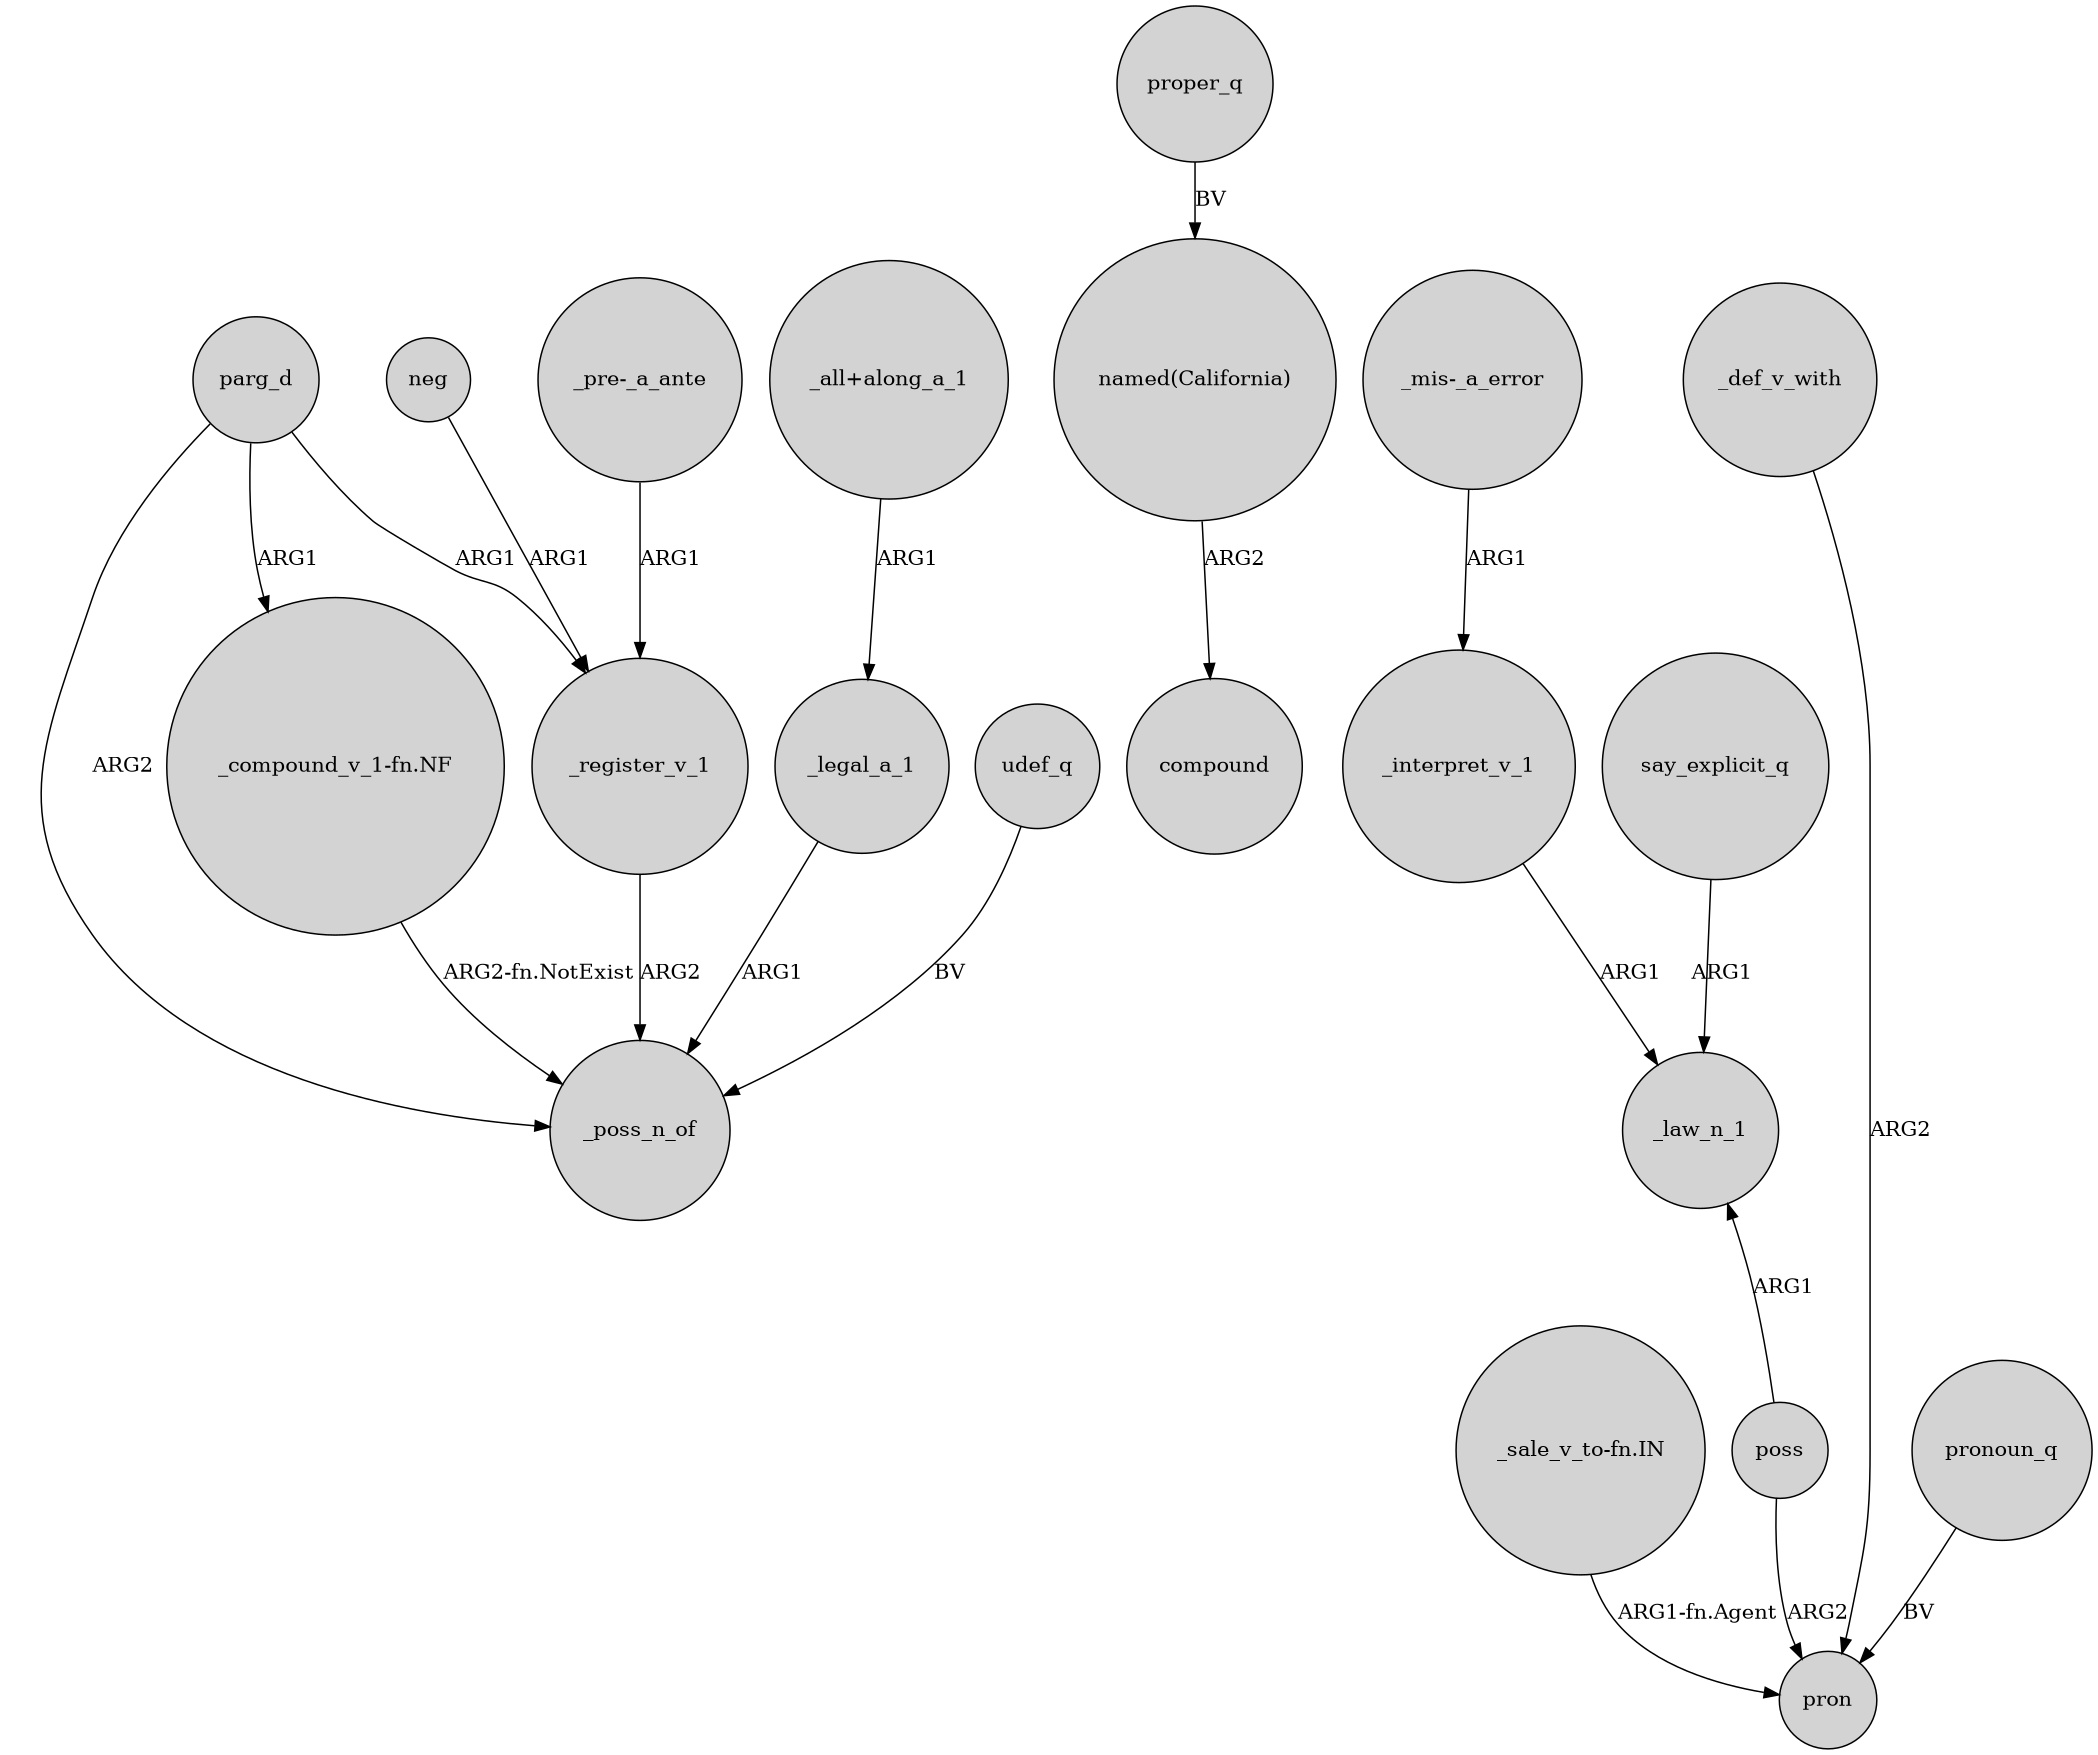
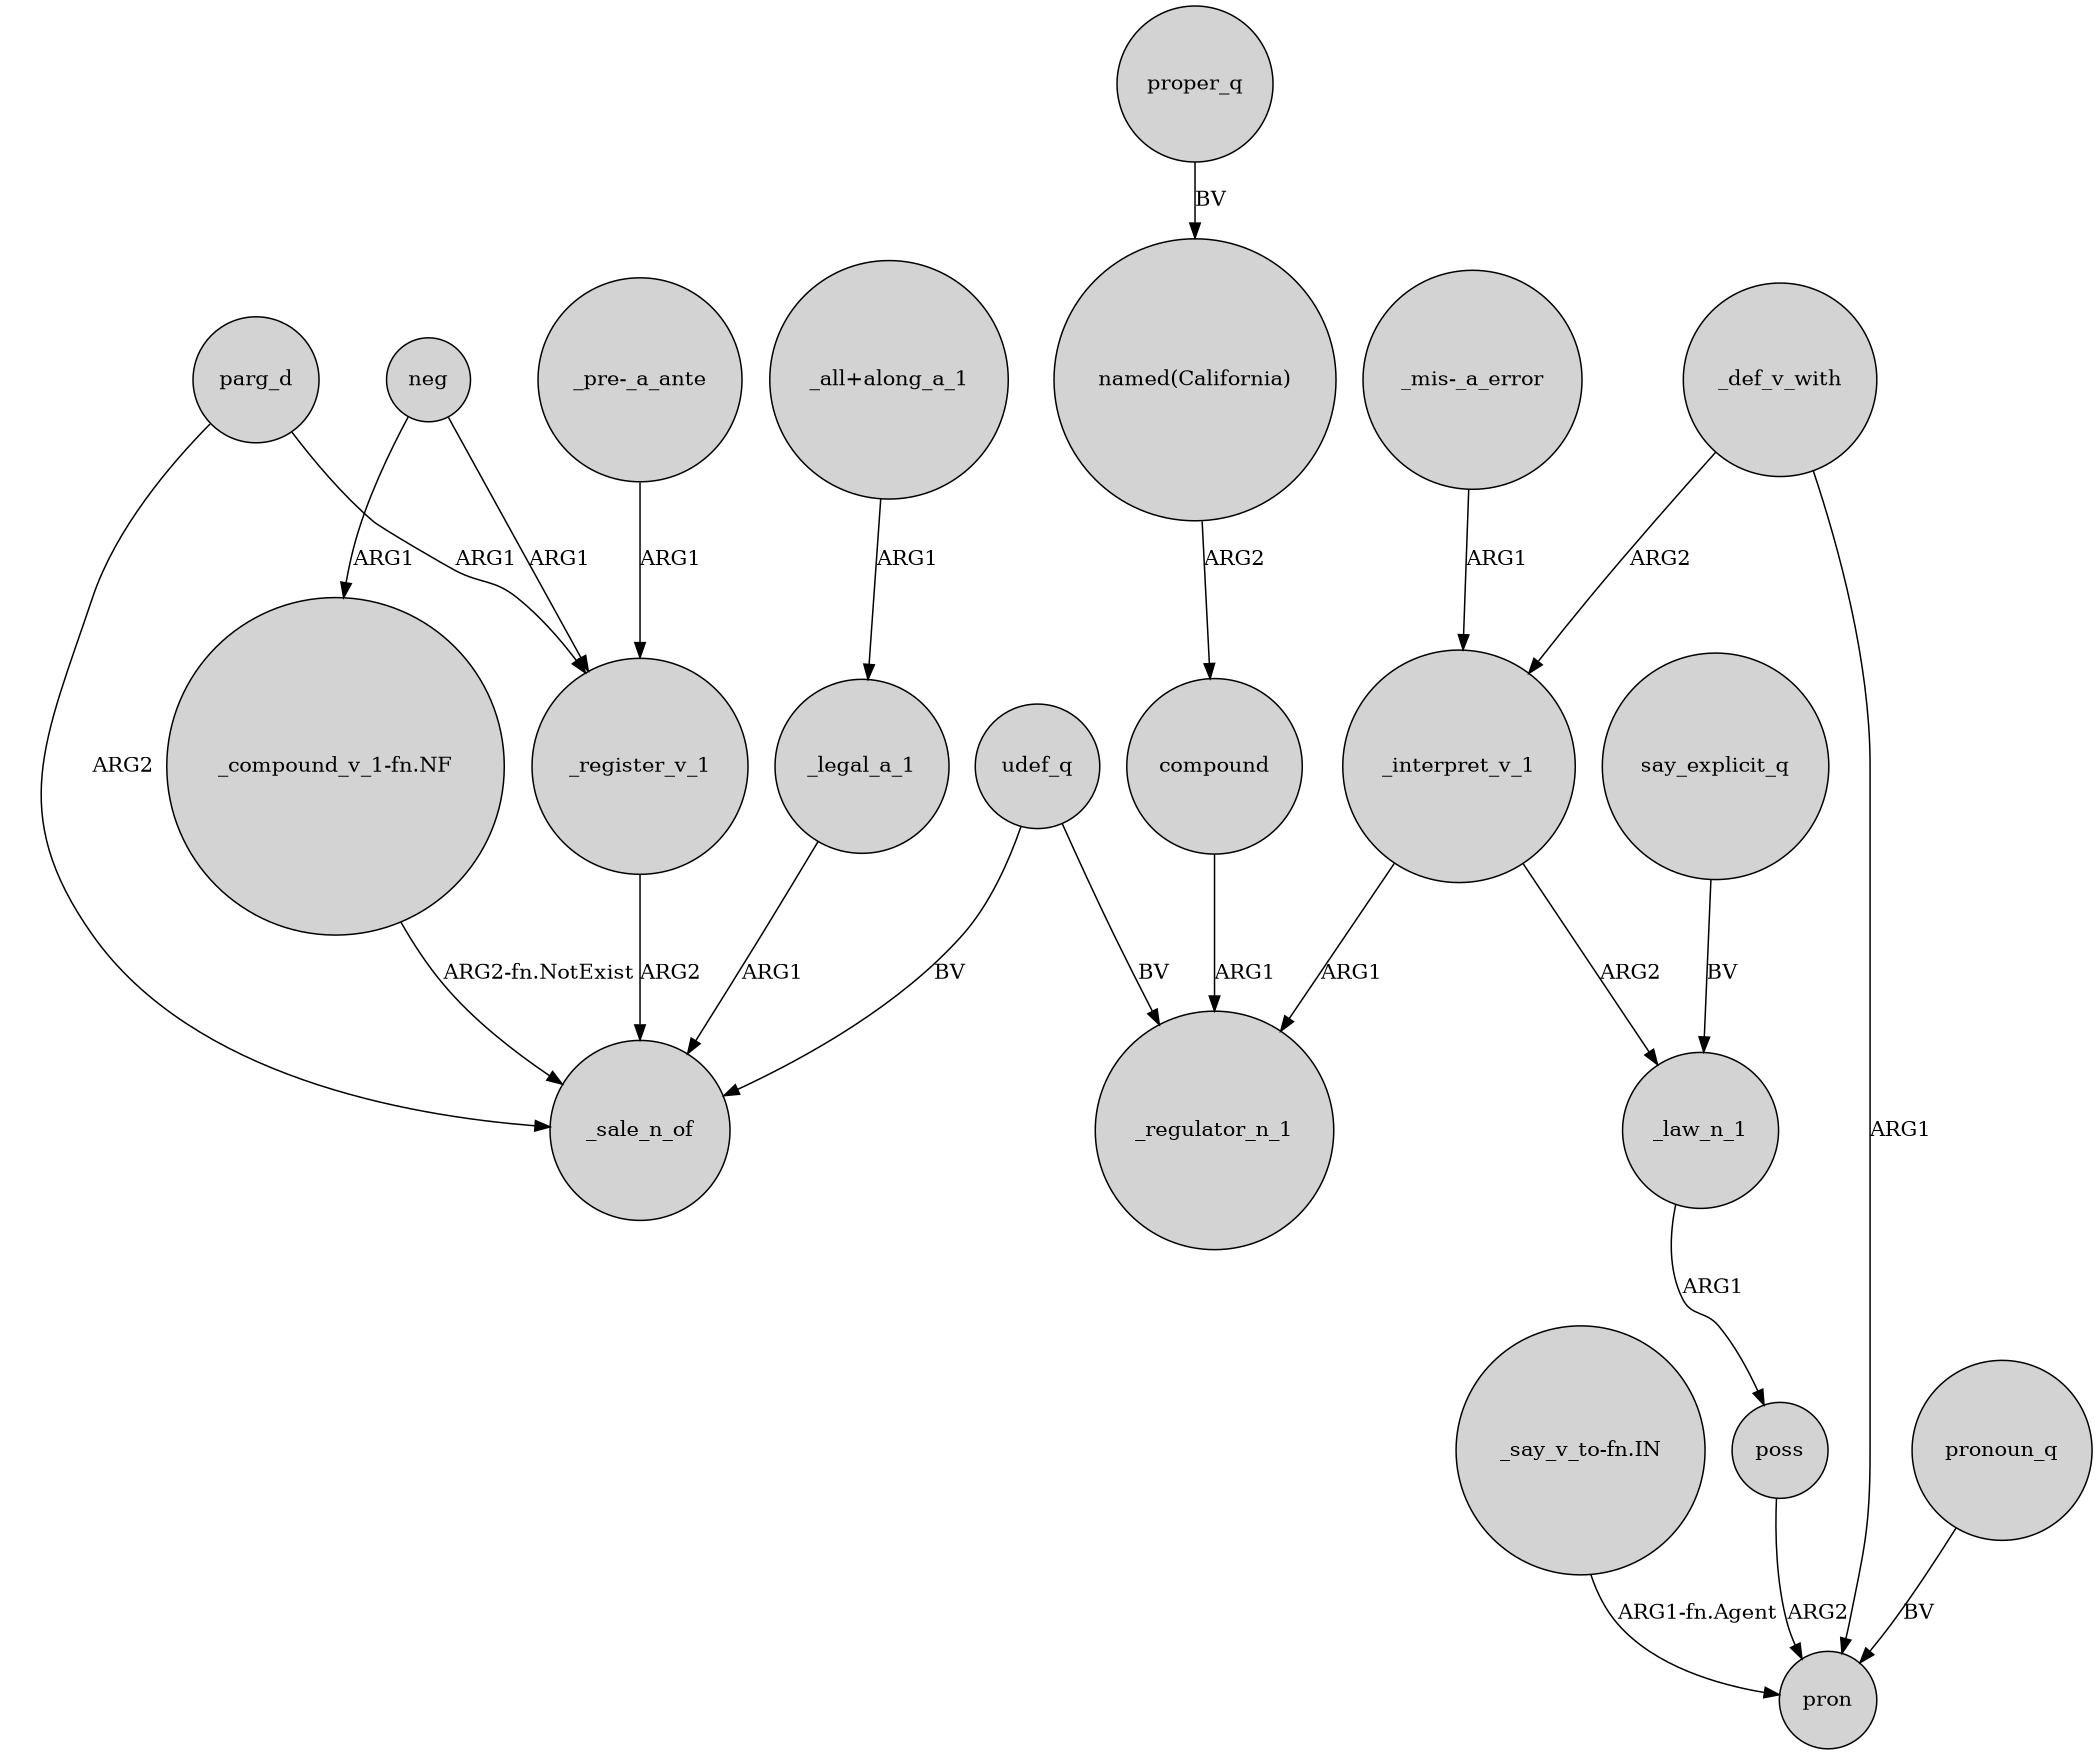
edge "parg_d" -> "_compound_v_1-fn.NF": now "neg" -> "_compound_v_1-fn.NF"
edge "_def_v_with" -> "_interpret_v_1": added, label "ARG2"
edge "_interpret_v_1" -> "_law_n_1": label "ARG1" -> "ARG2"
edge "say_explicit_q" -> "_law_n_1": label "ARG1" -> "BV"
node "_poss_n_of": label "_poss_n_of" -> "_sale_n_of"
node "_regulator_n_1": added
edge "_def_v_with" -> "pron": label "ARG2" -> "ARG1"
edge "poss" -> "_law_n_1": reversed
node "_sale_v_to-fn.IN": label "_sale_v_to-fn.IN" -> "_say_v_to-fn.IN"
